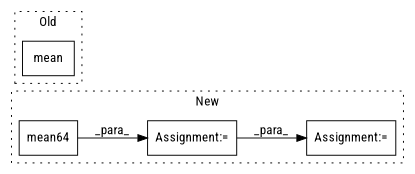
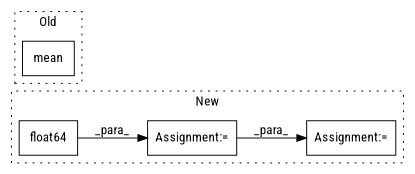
node "mean64": label "mean64" -> "float64"
